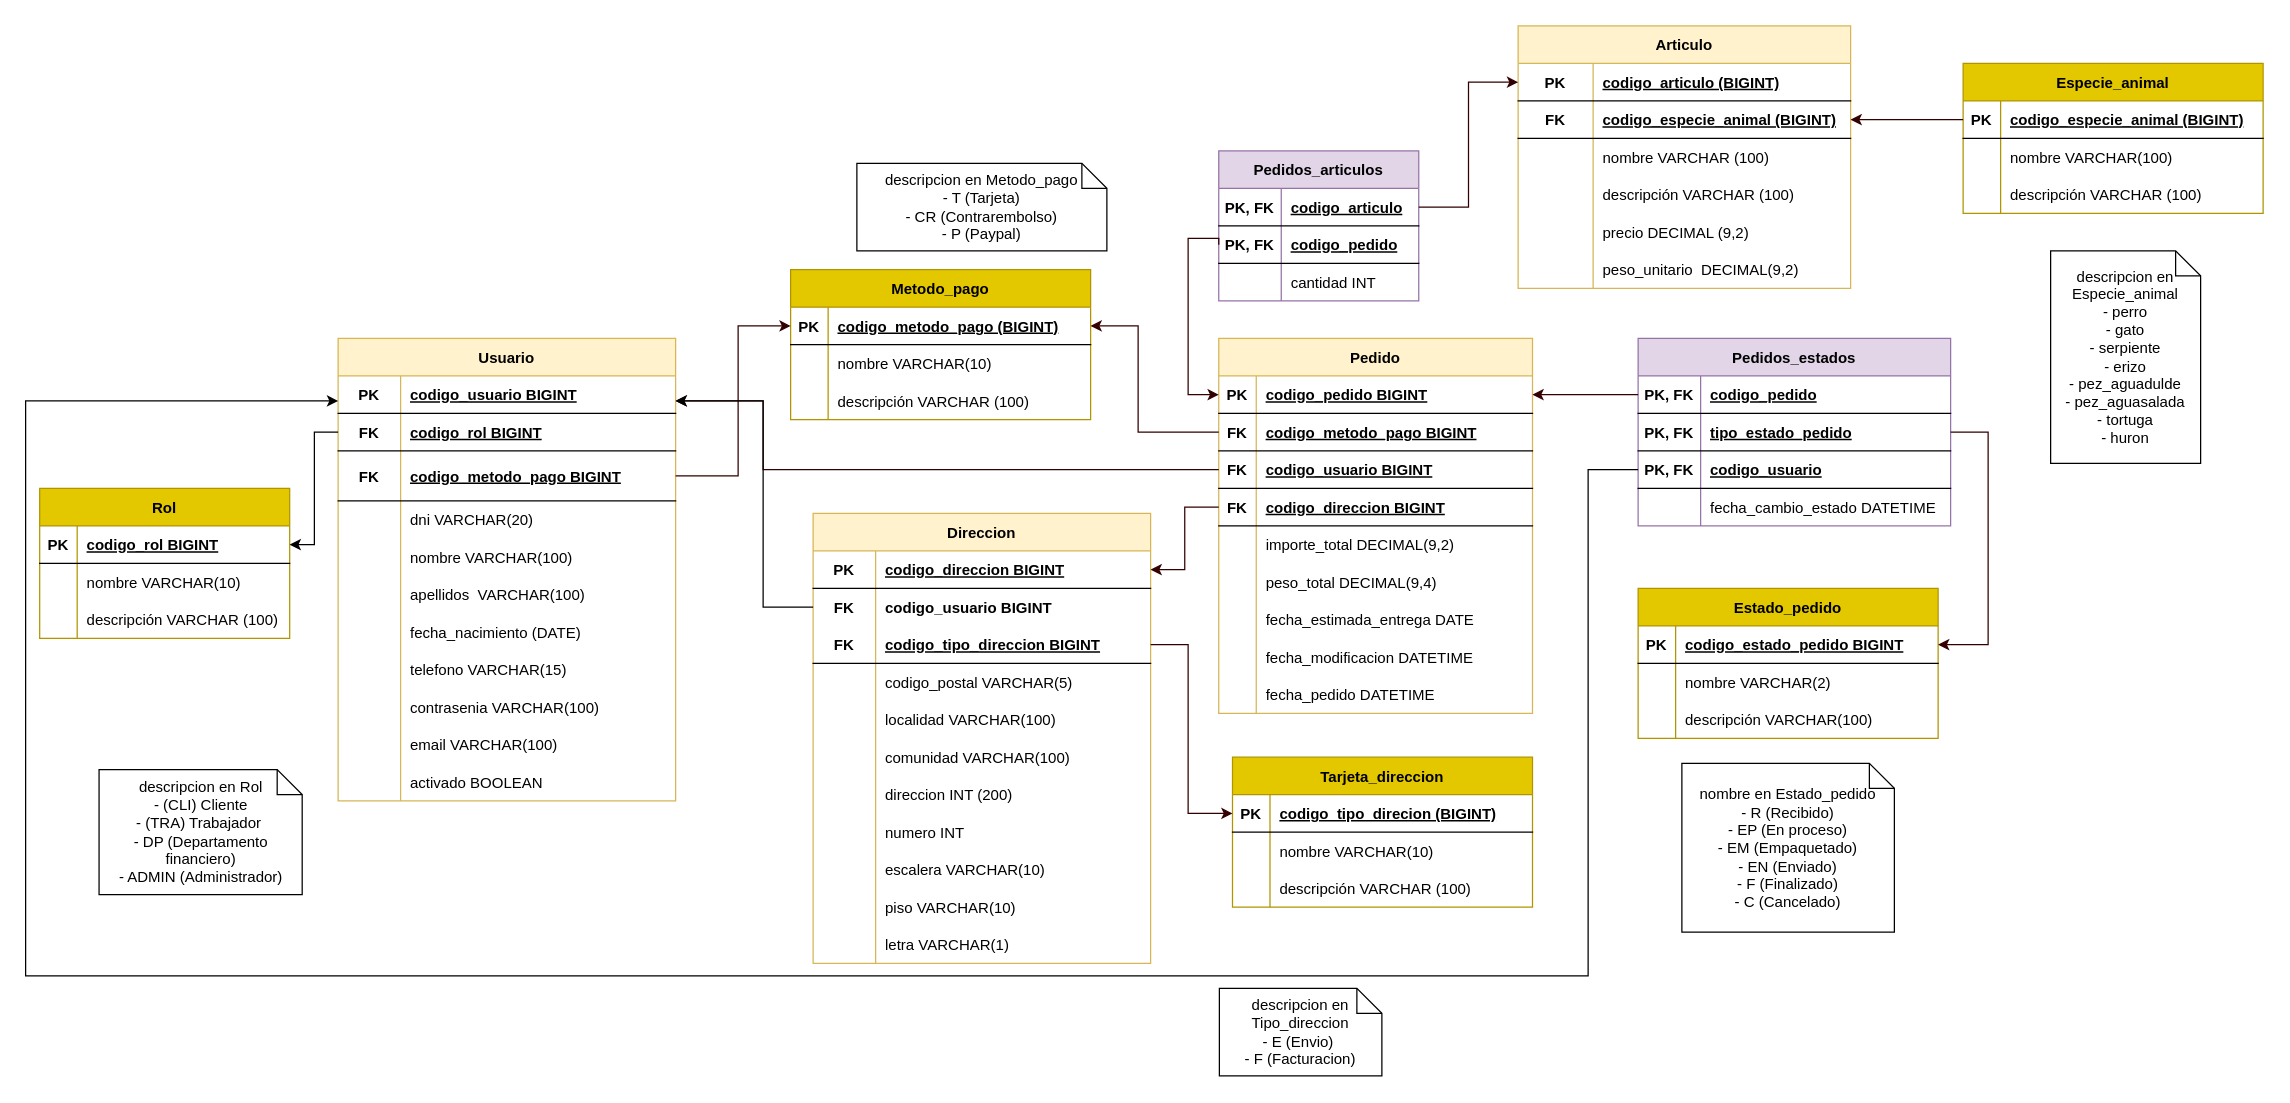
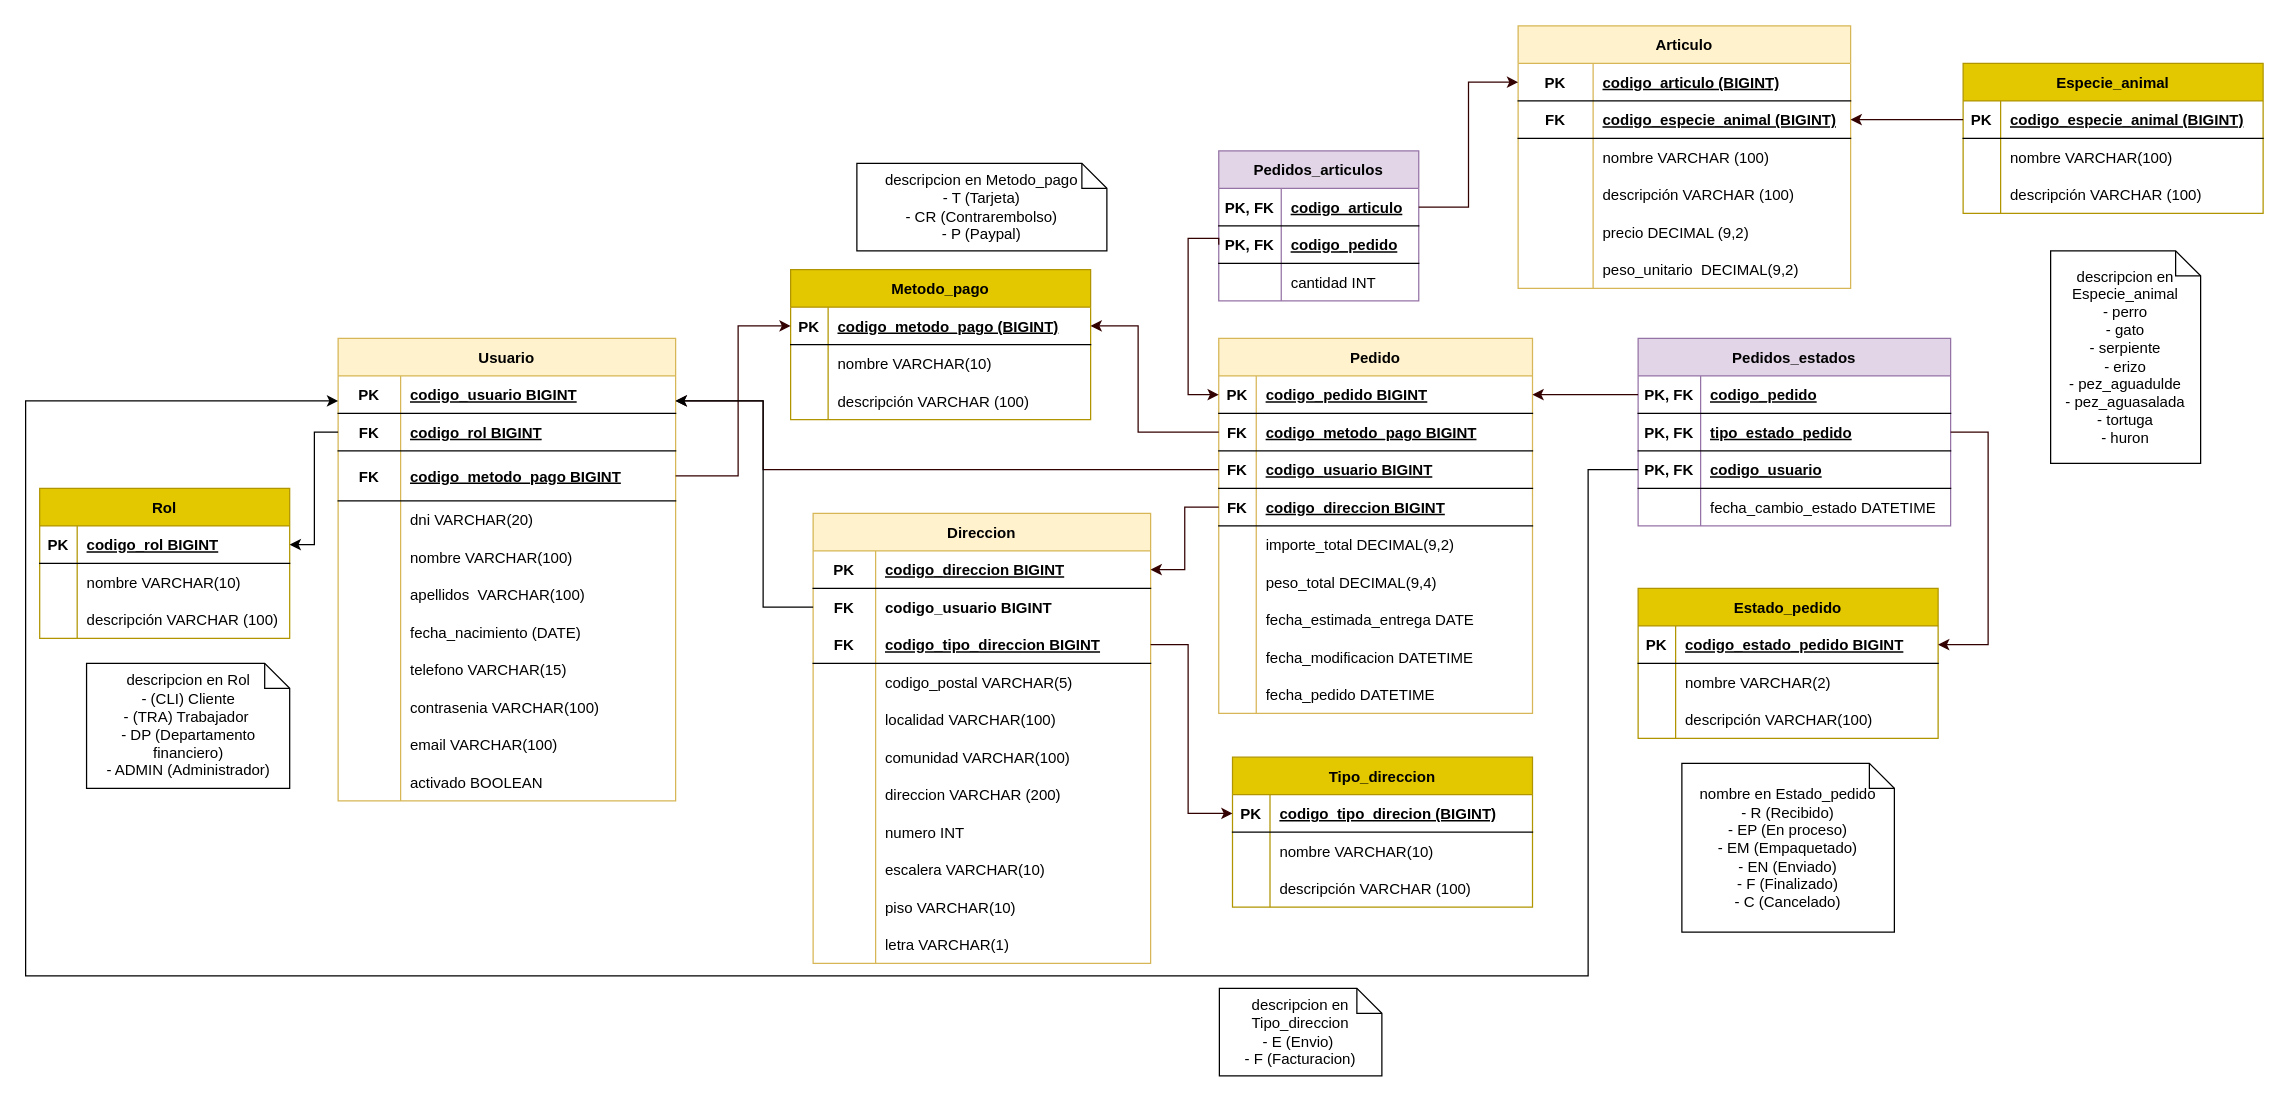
node "Tarjeta_direccion": label "Tarjeta_direccion" -> "Tipo_direccion"
node "direccion INT (200)": label "direccion INT (200)" -> "direccion VARCHAR (200)"
node "descripcion en Rol - (CLI) Cliente - (TRA) Trabajador - DP (Departamento financiero) - ADMIN (Administrador)": moved (201, 832) -> (188, 726)
